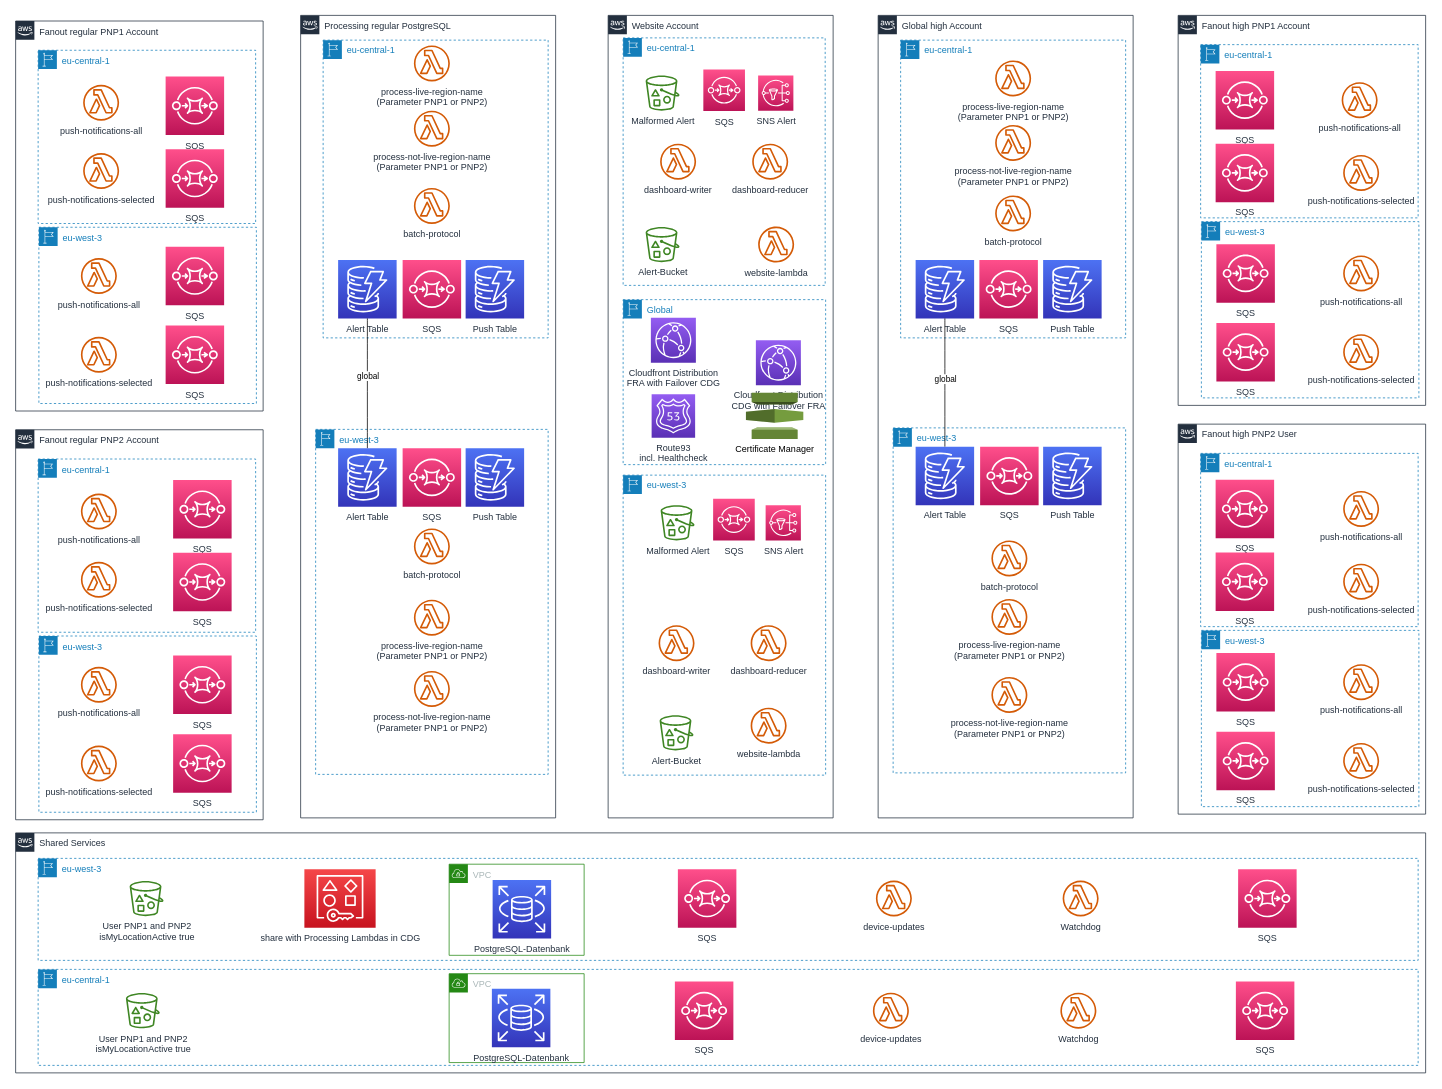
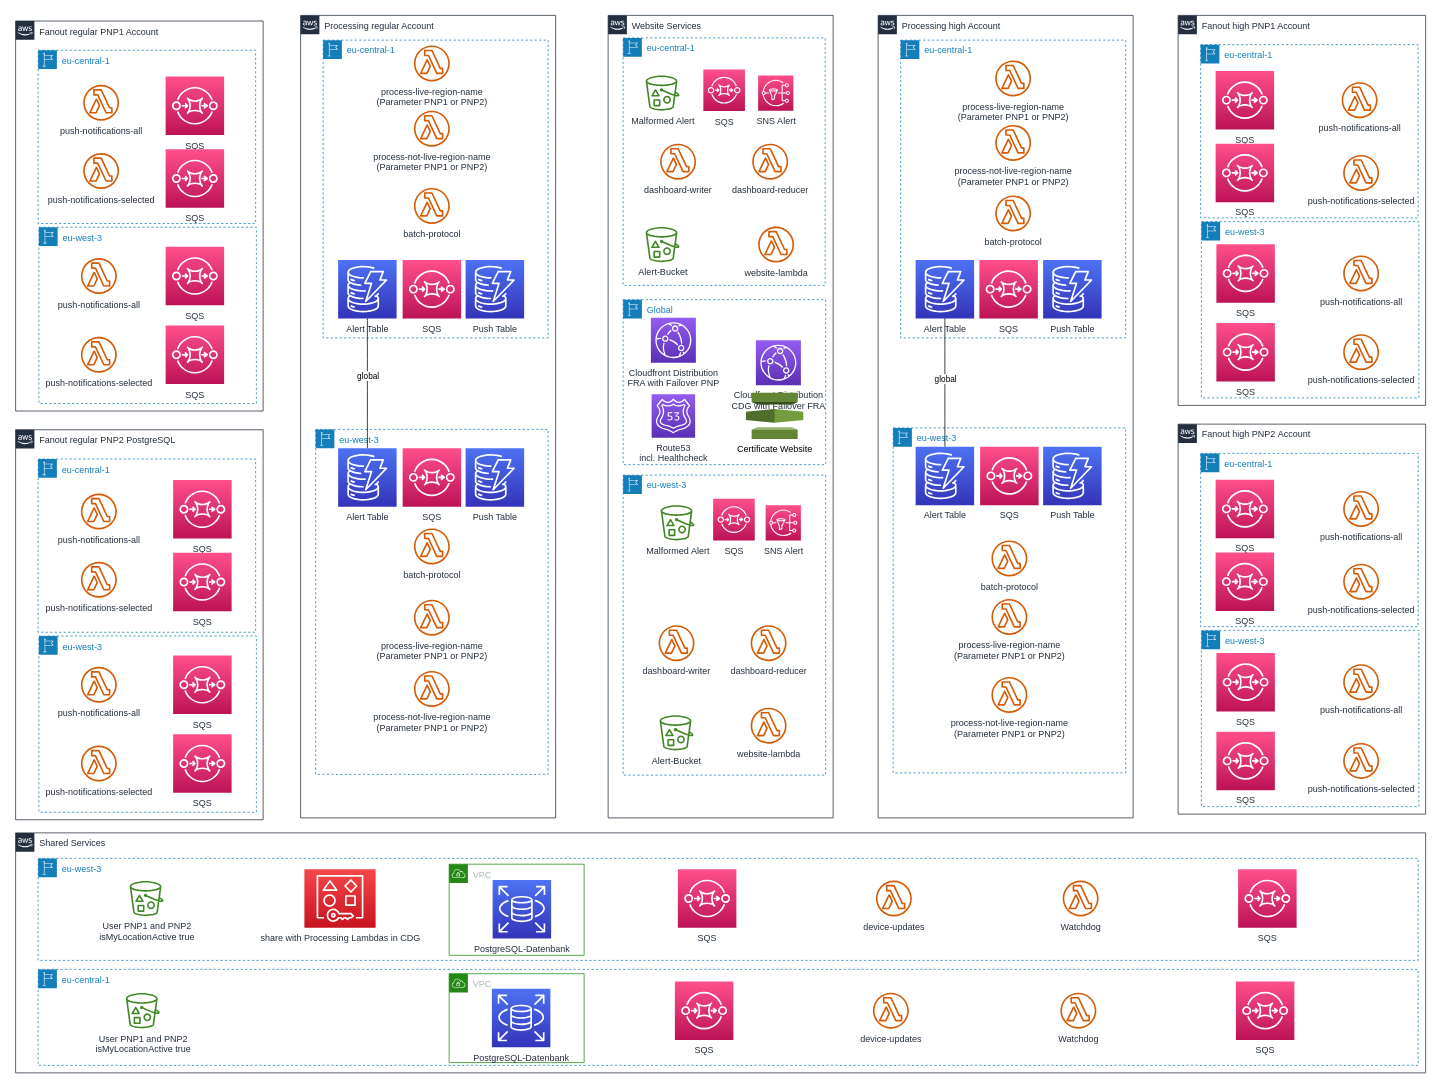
node "Processing regular PostgreSQL": label "Processing regular PostgreSQL" -> "Processing regular Account"
node "Website Account": label "Website Account" -> "Website Services"
node "Global high Account": label "Global high Account" -> "Processing high Account"
node "Cloudfront Distribution FRA with Failover CDG": label "Cloudfront Distribution FRA with Failover CDG" -> "Cloudfront Distribution FRA with Failover PNP"
node "Fanout high PNP2 User": label "Fanout high PNP2 User" -> "Fanout high PNP2 Account"
node "Fanout regular PNP2 Account": label "Fanout regular PNP2 Account" -> "Fanout regular PNP2 PostgreSQL"
node "Certificate Manager": label "Certificate Manager" -> "Certificate Website"
node "Route93 incl. Healthcheck": label "Route93 incl. Healthcheck" -> "Route53 incl. Healthcheck"
